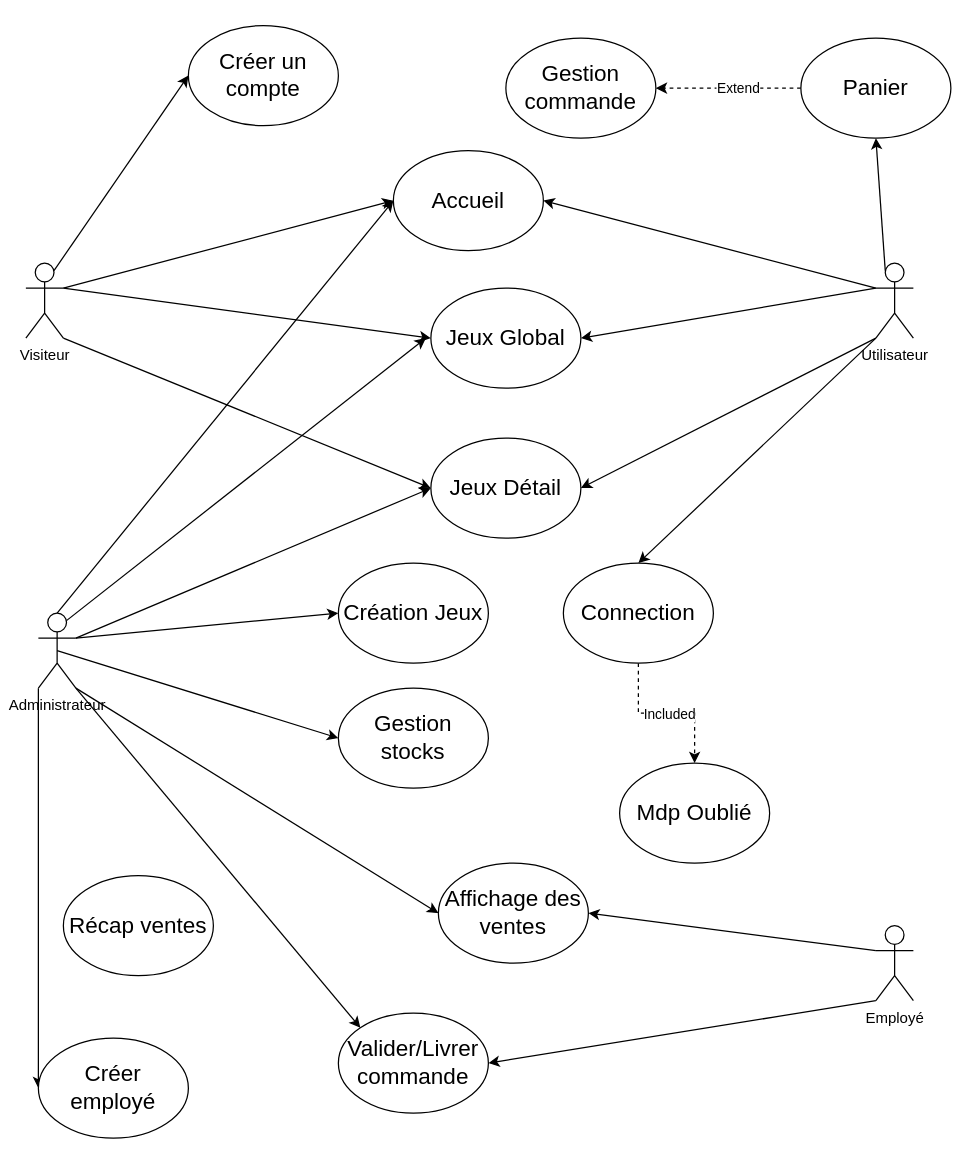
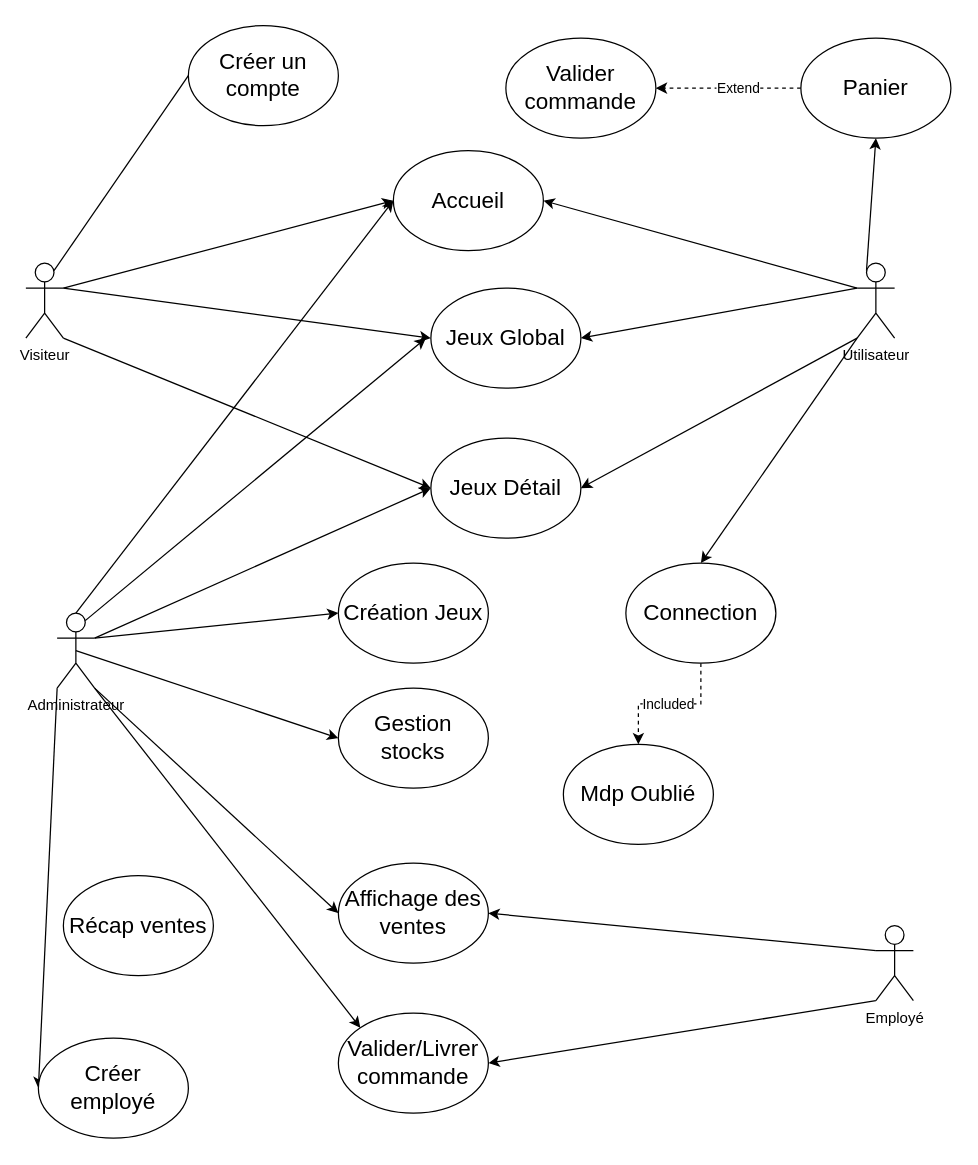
edge "Visiteur" -> "Créer un compte": arrowhead classic -> none
node "Gestion commande": label "Gestion commande" -> "Valider commande"
node "Utilisateur": moved (894, 301) -> (876, 301)
node "Connection": moved (638, 613) -> (701, 613)
node "Administrateur": moved (57, 651) -> (76, 651)
node "Mdp Oublié": moved (694, 813) -> (638, 794)
node "Affichage des ventes": moved (513, 913) -> (413, 913)
